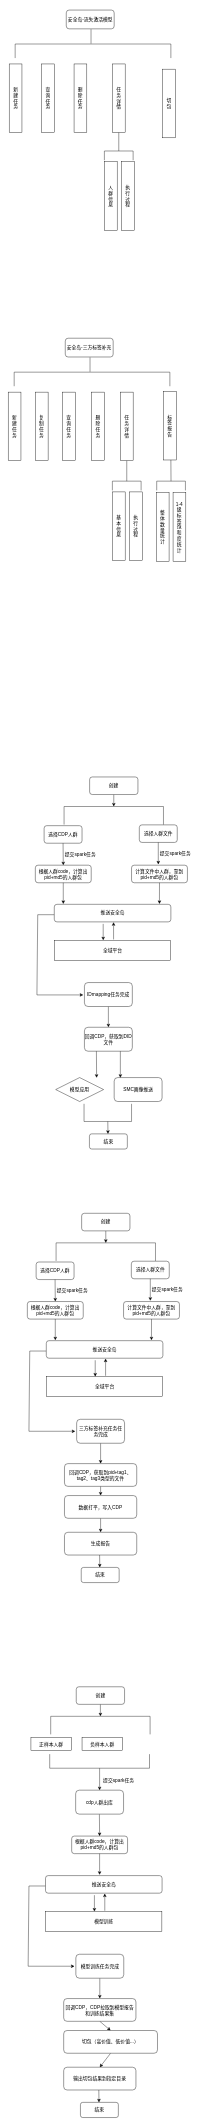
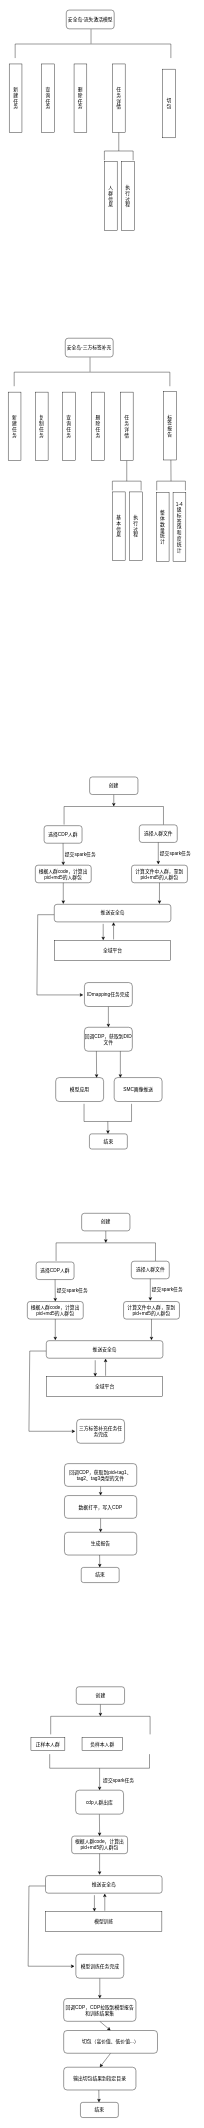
node "模型应用": shape diamond -> rounded rectangle
edge "三方标签补充任务任务完成" -> "回调CDP，获取到pid+tag1、tag2、tag3类型的文件": removed
node "正样本人群": size 41x13 -> 34x13
